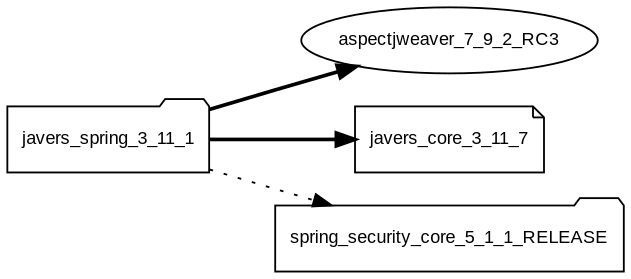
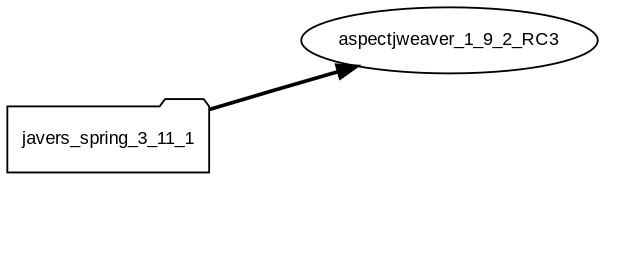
node "aspectjweaver_7_9_2_RC3": label "aspectjweaver_7_9_2_RC3" -> "aspectjweaver_1_9_2_RC3"
node "javers_core_3_11_7": removed
node "spring_security_core_5_1_1_RELEASE": removed
